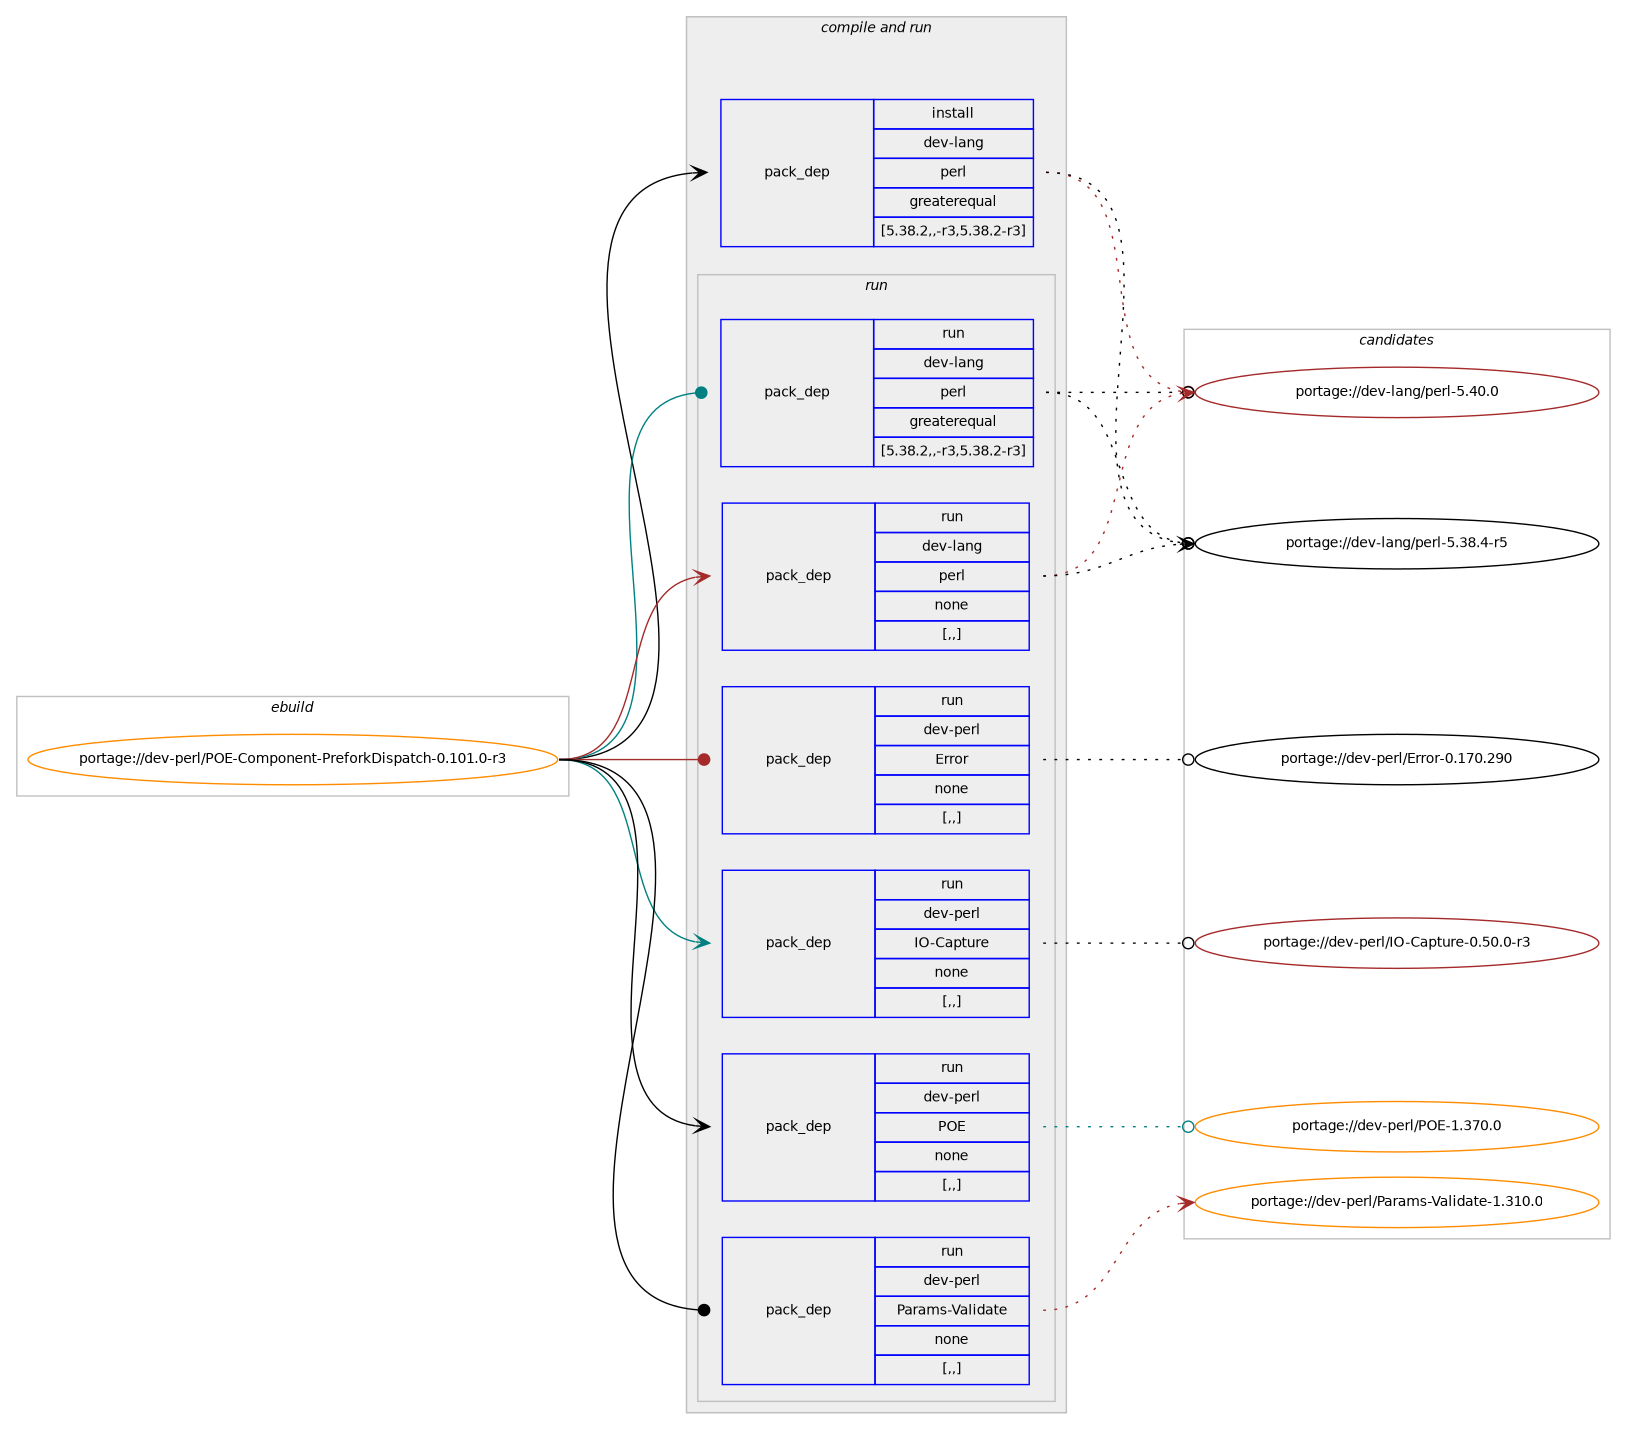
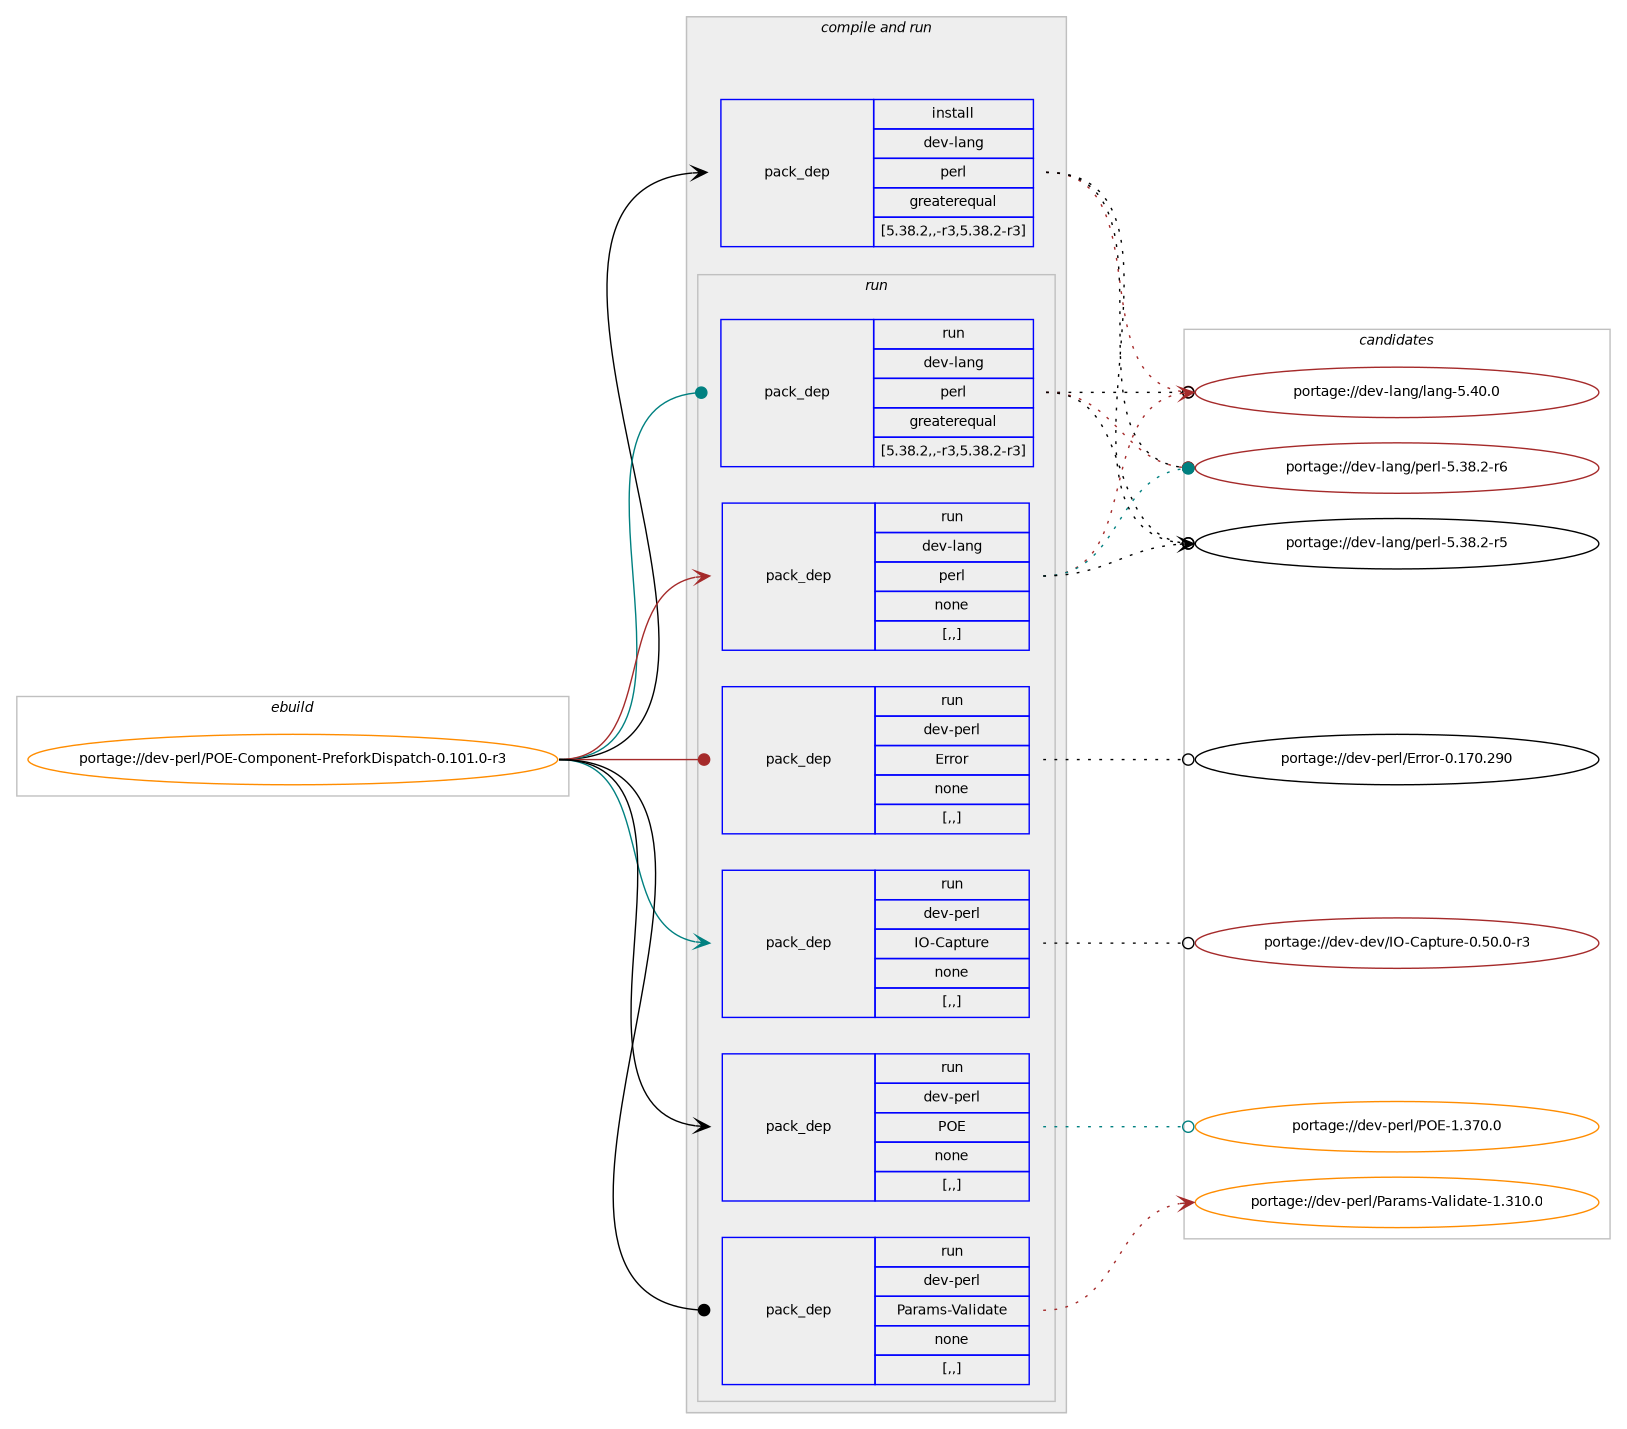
node "portage://dev-lang/perl-5.40.0": label "portage://dev-lang/perl-5.40.0" -> "portage://dev-lang/lang-5.40.0"
node "portage://dev-lang/perl-5.38.2-r6": added
node "portage://dev-lang/perl-5.38.4-r5": label "portage://dev-lang/perl-5.38.4-r5" -> "portage://dev-lang/perl-5.38.2-r5"
node "portage://dev-perl/IO-Capture-0.50.0-r3": label "portage://dev-perl/IO-Capture-0.50.0-r3" -> "portage://dev-dev/IO-Capture-0.50.0-r3"
